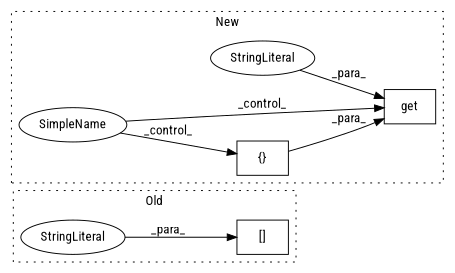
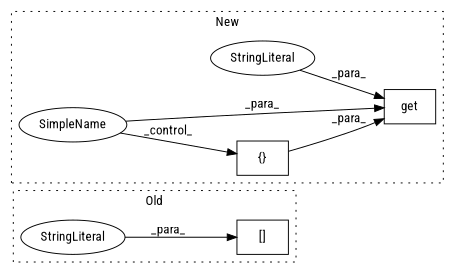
edge "SimpleName" -> "get": label "_control_" -> "_para_"
